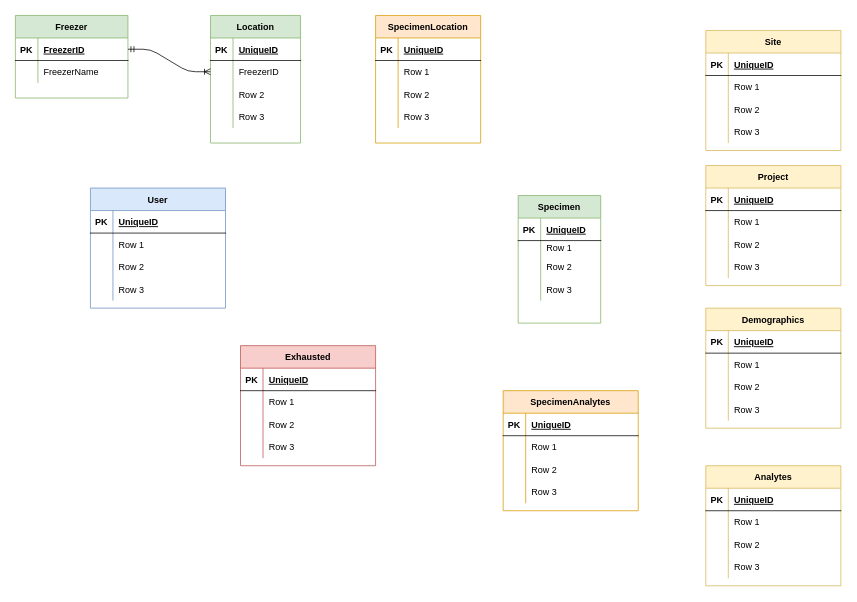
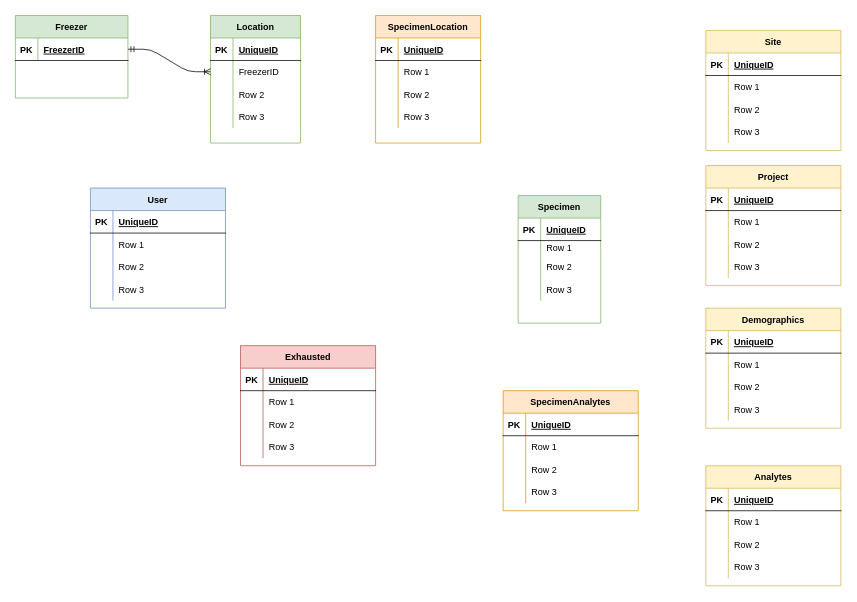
node "FreezerName": removed
